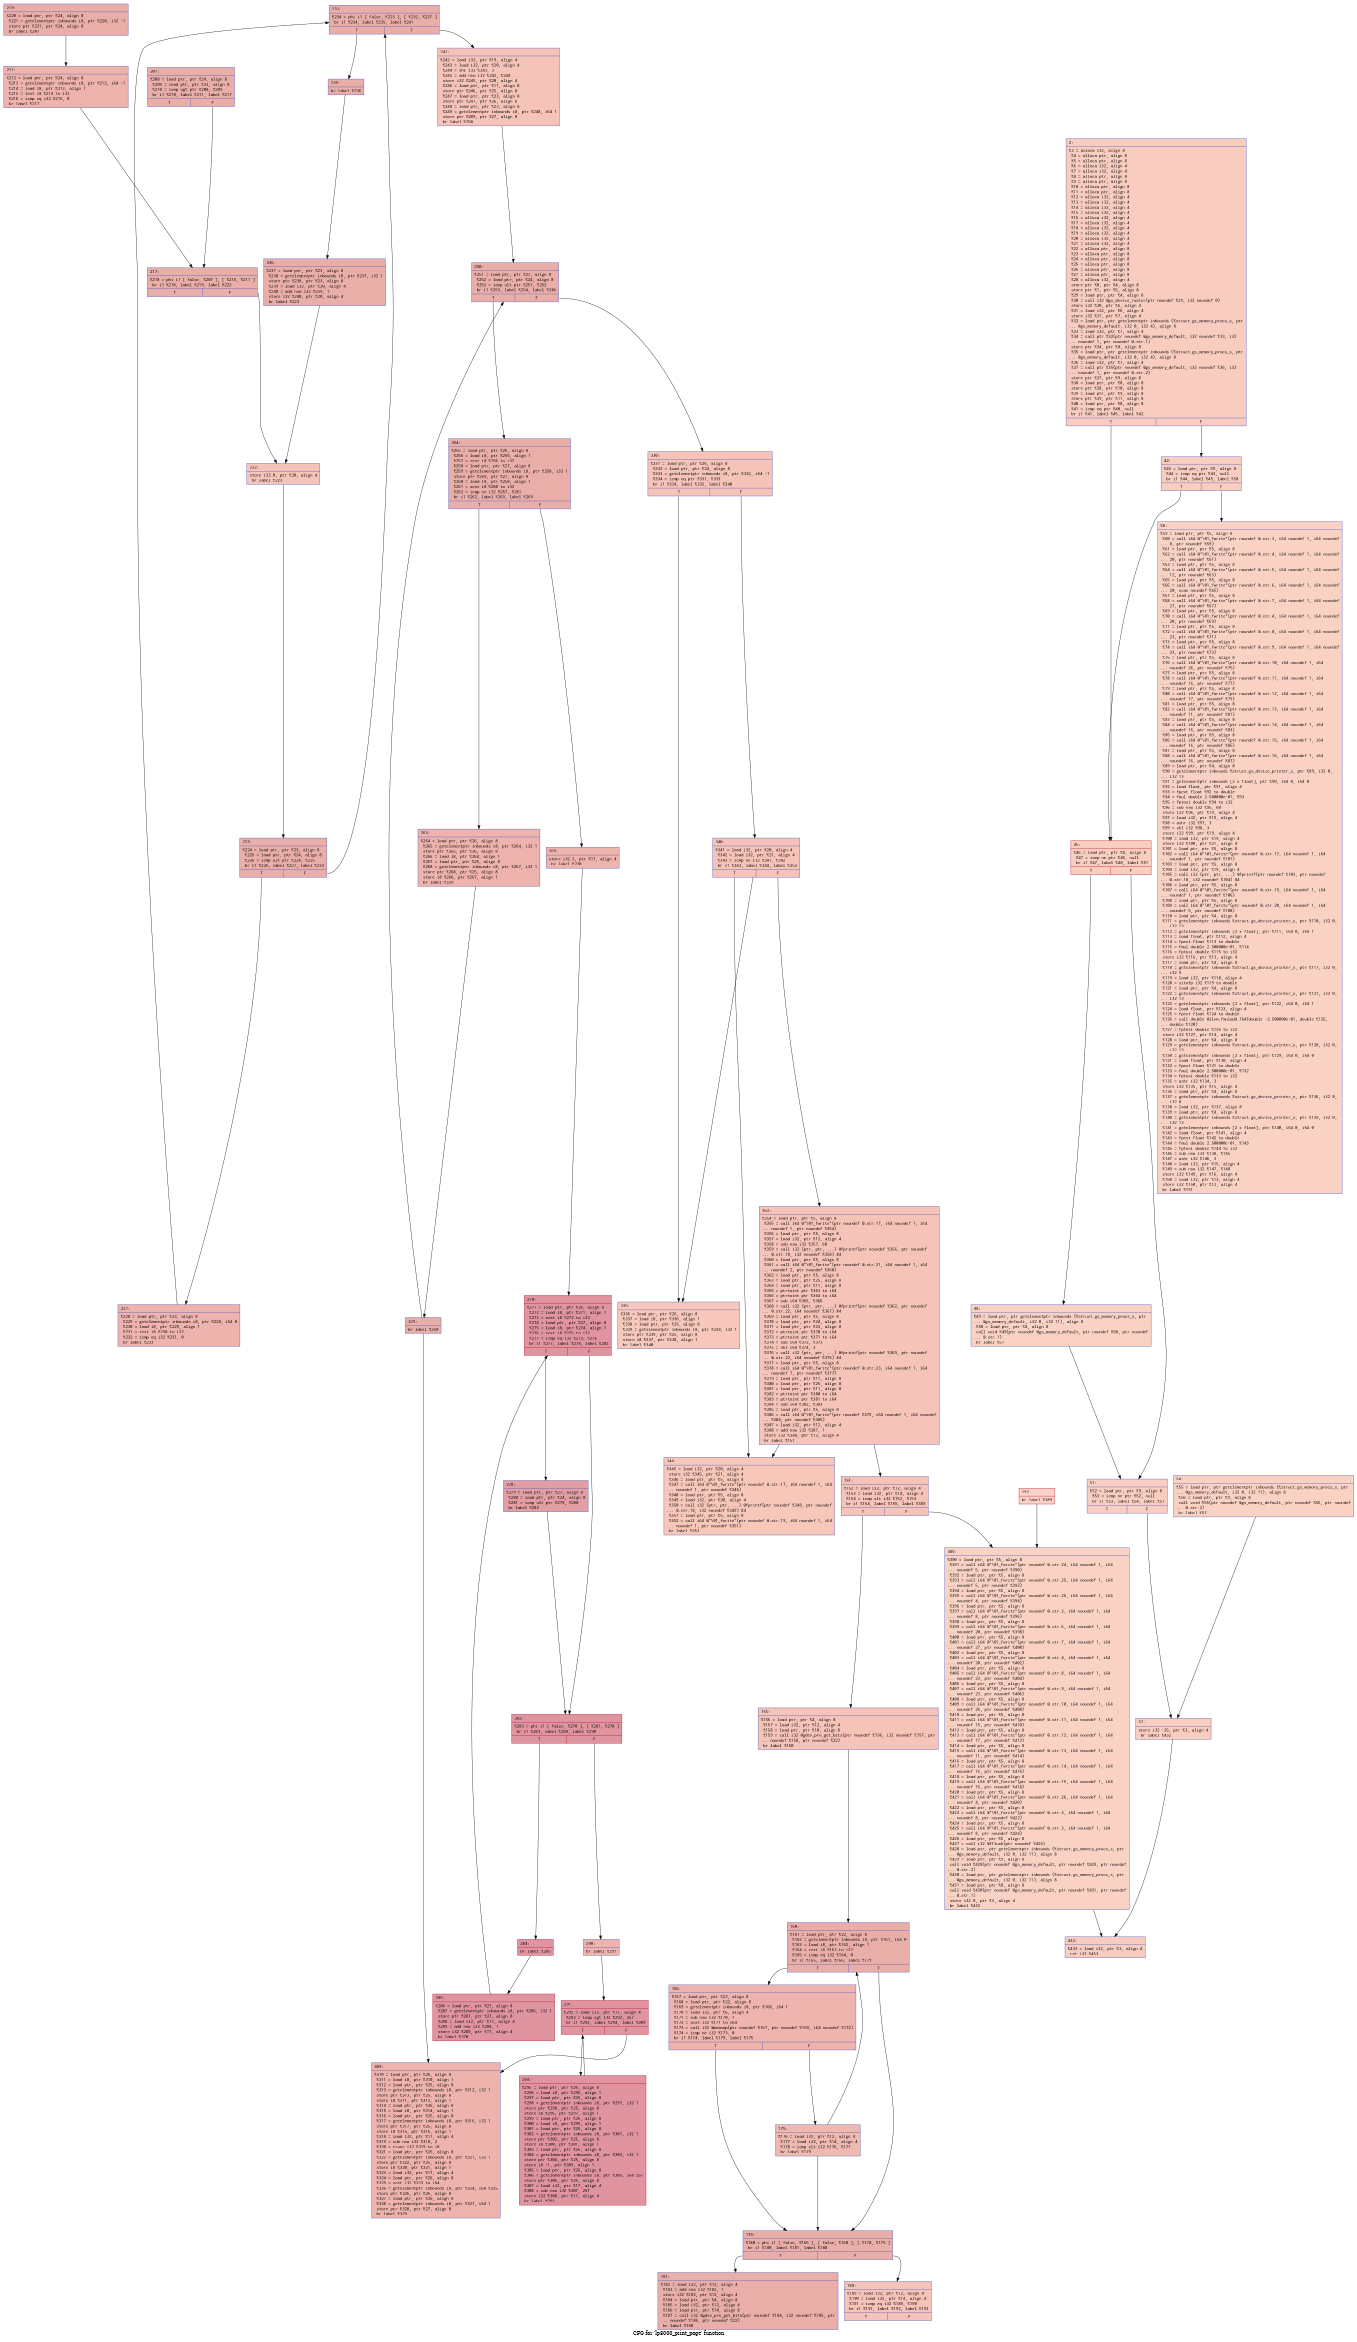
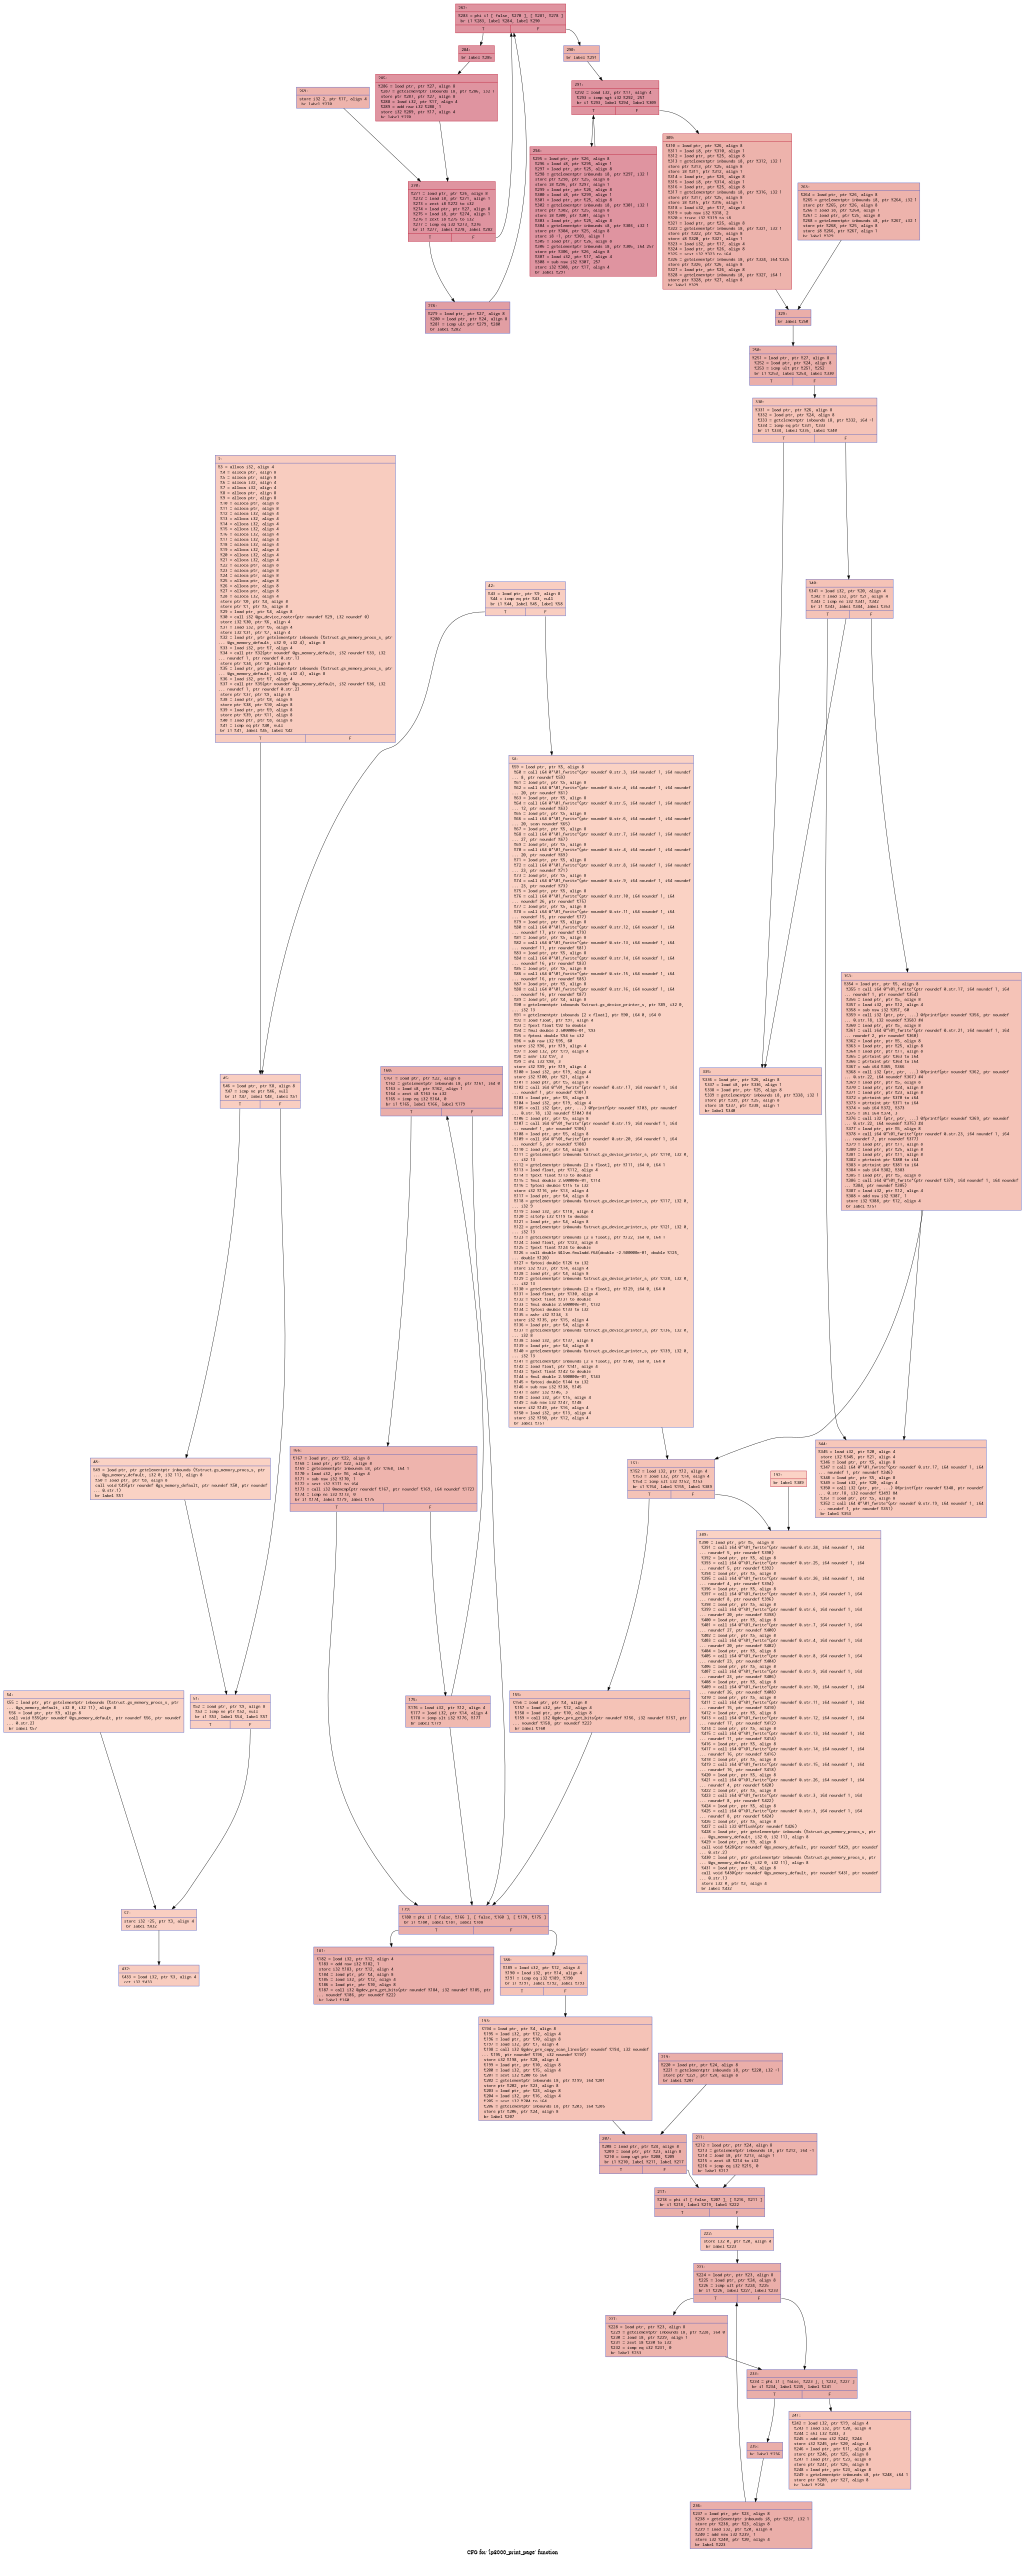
edge "219:" -> "211:": now "219:" -> "207:"
edge "241:" -> "250:": removed
edge "236:" -> "222:": now "236:" -> "223:"
edge "2:" -> "42:": removed
node "254:": removed
node "45:": color #b70d28ff -> #3d50c3ff
edge "58:" -> "151:": added
edge "329:" -> "309:": reversed
edge "155:" -> "160:": now "155:" -> "179:"
edge "389:" -> "432:": removed
node "193:": added
node "309:": color #3d50c3ff -> #b70d28ff
